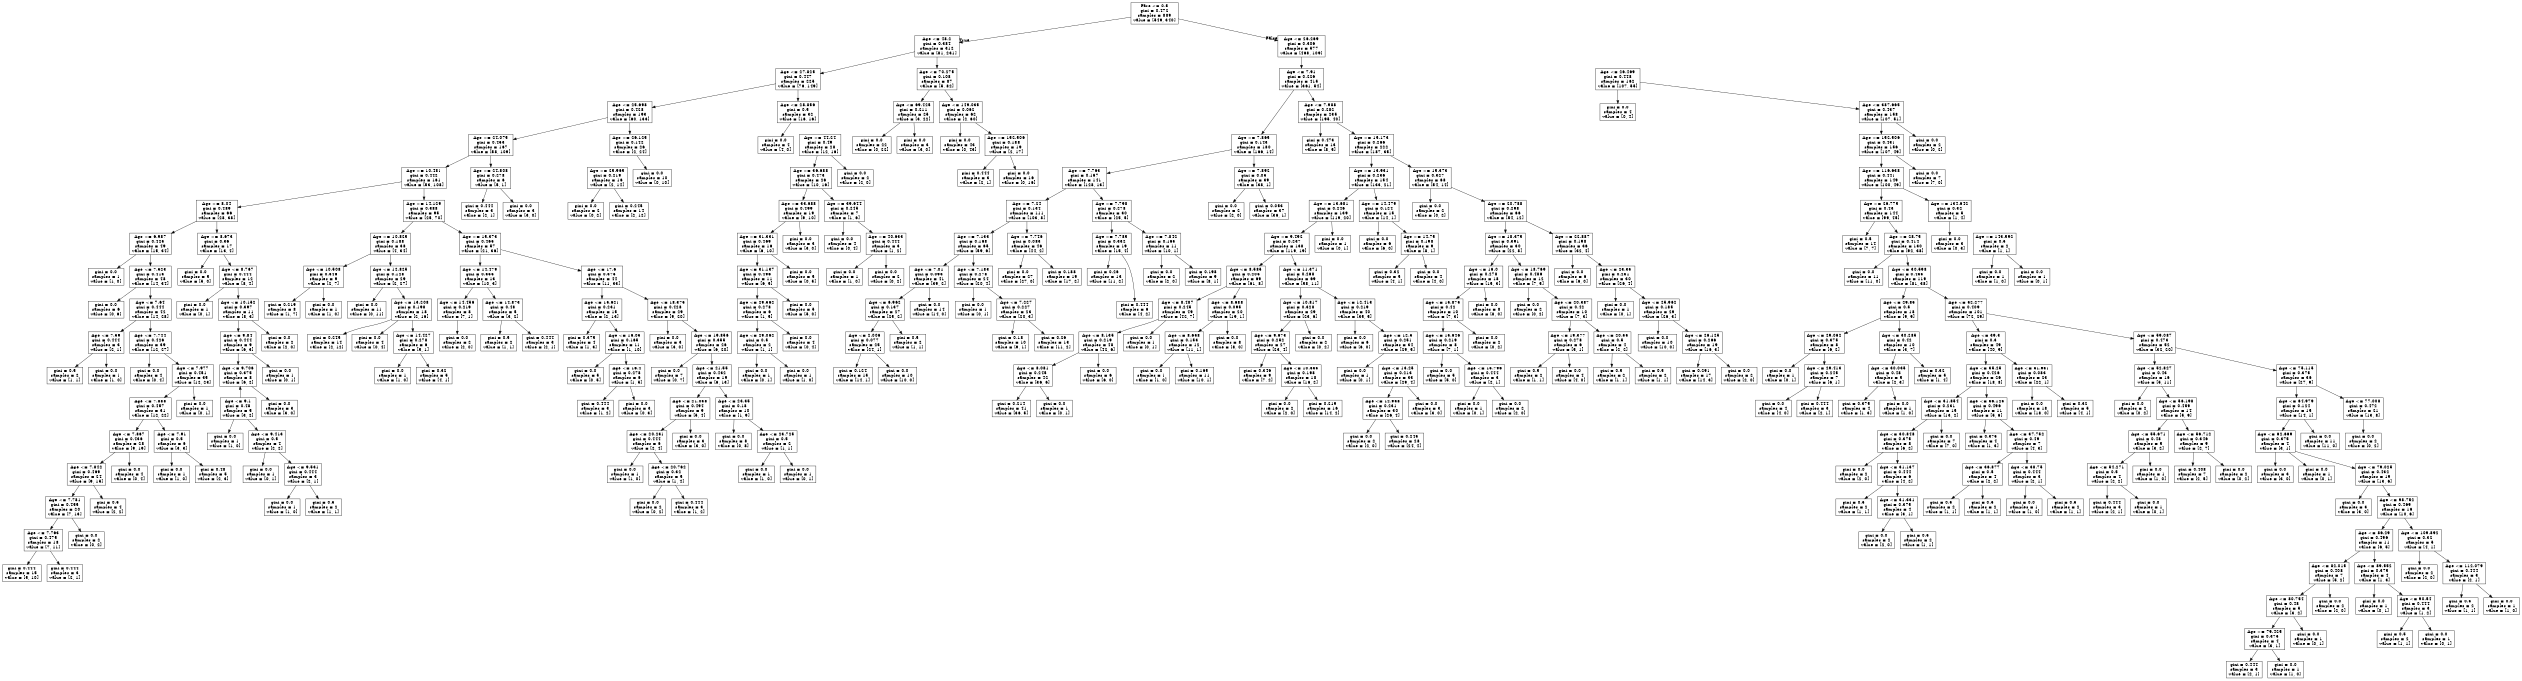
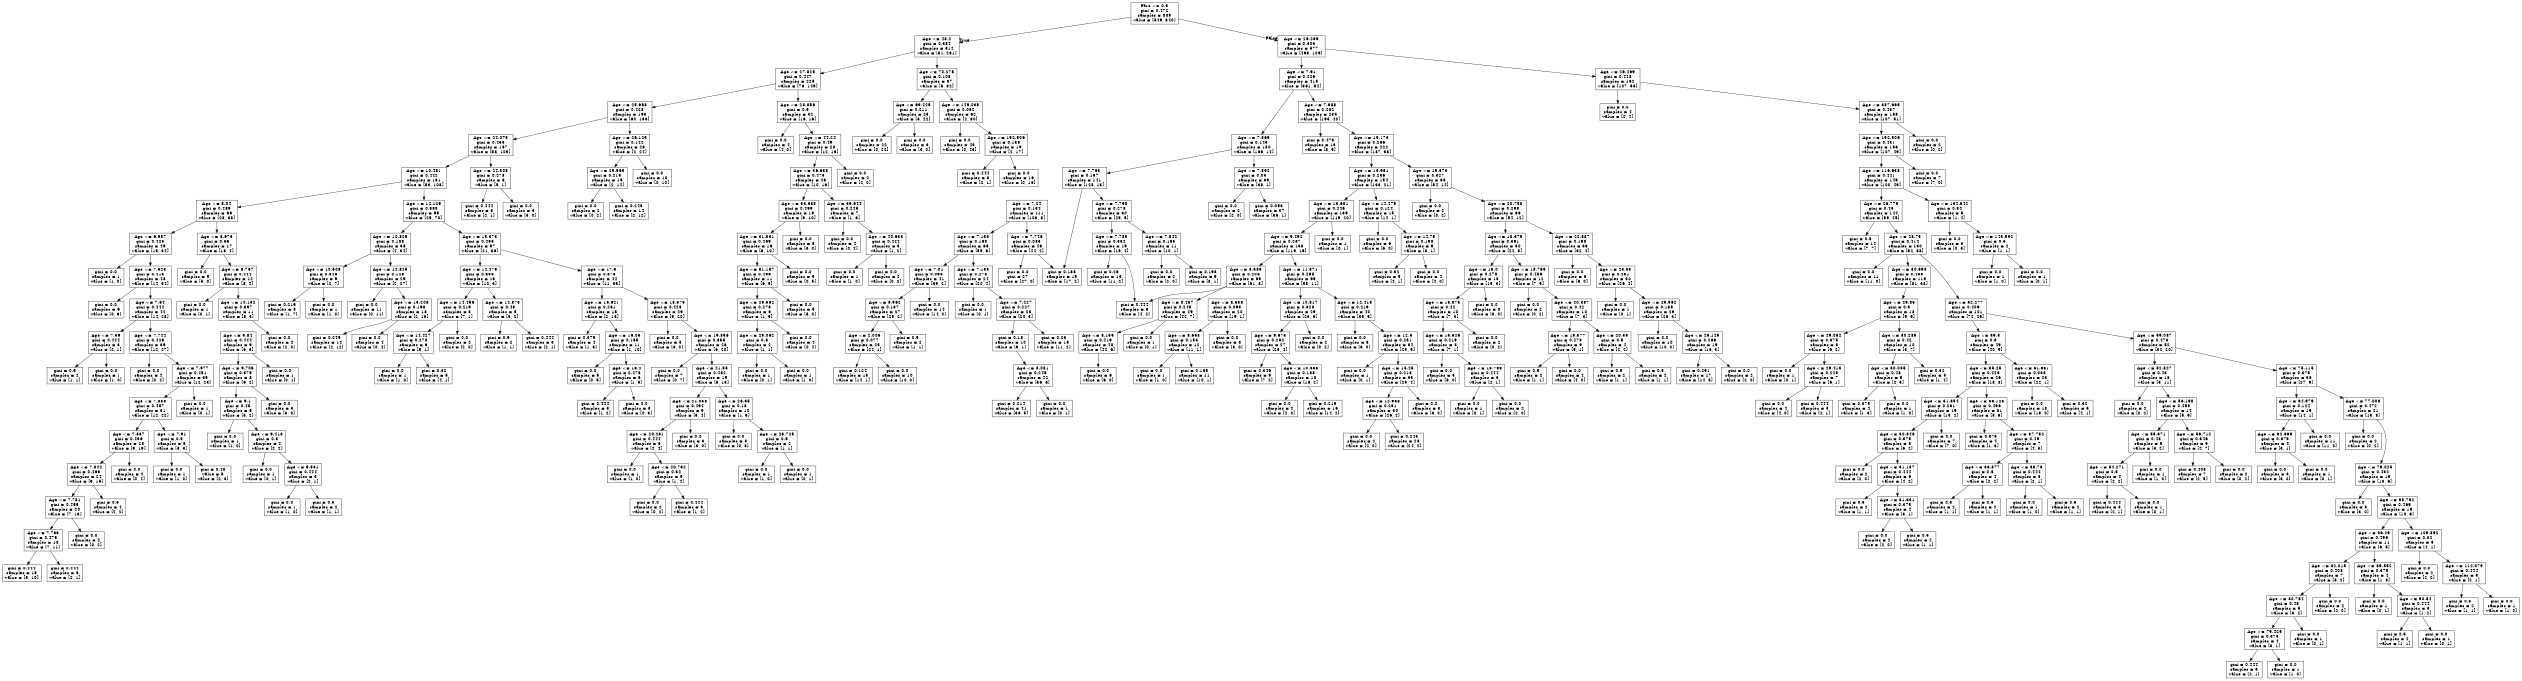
edge "Age <= 26.269 gini = 0.306 samples = 577 value = [468, 109]" -> "Age <= 26.469 gini = 0.448 samples = 162 value = [107, 55]": added
edge "Age <= 28.856 gini = 0.5 samples = 32 value = [16, 16]" -> "Age <= 44.24 gini = 0.49 samples = 28 value = [12, 16]": added
edge "Age <= 26.125 gini = 0.142 samples = 26 value = [2, 24]" -> "Age <= 25.965 gini = 0.219 samples = 16 value = [2, 14]": added
edge "Age <= 7.763 gini = 0.167 samples = 141 value = [128, 13]" -> "Age <= 7.24 gini = 0.134 samples = 111 value = [103, 8]": now "Age <= 7.763 gini = 0.167 samples = 141 value = [128, 13]" -> "gini = 0.188 samples = 19 value = [17, 2]"
edge "Age <= 134.642 gini = 0.32 samples = 5 value = [1, 4]" -> "Age <= 143.592 gini = 0.5 samples = 2 value = [1, 1]": added
node "gini = 0.0 samples = 27 value = [27, 0]": label "gini = 0.0 samples = 27 value = [27, 0]" -> "gini = 0.0 gini = 27 value = [27, 0]"
edge "Age <= 8.585 gini = 0.205 samples = 69 value = [61, 8]" -> "Age <= 8.688 gini = 0.095 samples = 20 value = [19, 1]": now "Age <= 8.585 gini = 0.205 samples = 69 value = [61, 8]" -> "gini = 0.444 samples = 6 value = [4, 2]"
edge "Age <= 30.598 gini = 0.435 samples = 119 value = [81, 38]" -> "Age <= 52.277 gini = 0.409 samples = 101 value = [72, 29]": now "Age <= 28.75 gini = 0.414 samples = 130 value = [92, 38]" -> "Age <= 52.277 gini = 0.409 samples = 101 value = [72, 29]"
edge "Age <= 10.152 gini = 0.397 samples = 11 value = [8, 3]" -> "Age <= 9.84 gini = 0.444 samples = 9 value = [6, 3]": removed
edge "Age <= 13.208 gini = 0.198 samples = 18 value = [2, 16]" -> "Age <= 14.427 gini = 0.278 samples = 6 value = [5, 1]": now "Age <= 14.456 gini = 0.219 samples = 8 value = [7, 1]" -> "Age <= 14.427 gini = 0.278 samples = 6 value = [5, 1]"
edge "Age <= 12.5 gini = 0.251 samples = 34 value = [29, 5]" -> "Age <= 13.25 gini = 0.213 samples = 33 value = [29, 4]": added
edge "Age <= 8.135 gini = 0.219 samples = 48 value = [42, 6]" -> "Age <= 8.081 gini = 0.245 samples = 42 value = [36, 6]": now "gini = 0.18 samples = 10 value = [9, 1]" -> "Age <= 8.081 gini = 0.245 samples = 42 value = [36, 6]"
edge "Age <= 9.1 gini = 0.48 samples = 5 value = [3, 2]" -> "Age <= 9.706 gini = 0.375 samples = 8 value = [6, 2]": reversed
node "Age <= 36.125 gini = 0.496 samples = 11 value = [5, 6]": label "Age <= 36.125 gini = 0.496 samples = 11 value = [5, 6]" -> "Age <= 36.125 gini = 0.496 samples = 81 value = [5, 6]"
edge "Age <= 62.669 gini = 0.375 samples = 4 value = [3, 1]" -> "Age <= 79.025 gini = 0.432 samples = 19 value = [13, 6]": now "Age <= 77.008 gini = 0.472 samples = 21 value = [13, 8]" -> "Age <= 79.025 gini = 0.432 samples = 19 value = [13, 6]"
node "gini = 0.48 samples = 5 value = [2, 3]": label "gini = 0.48 samples = 5 value = [2, 3]" -> "gini = 0.48 value = 5 value = [2, 3]"
